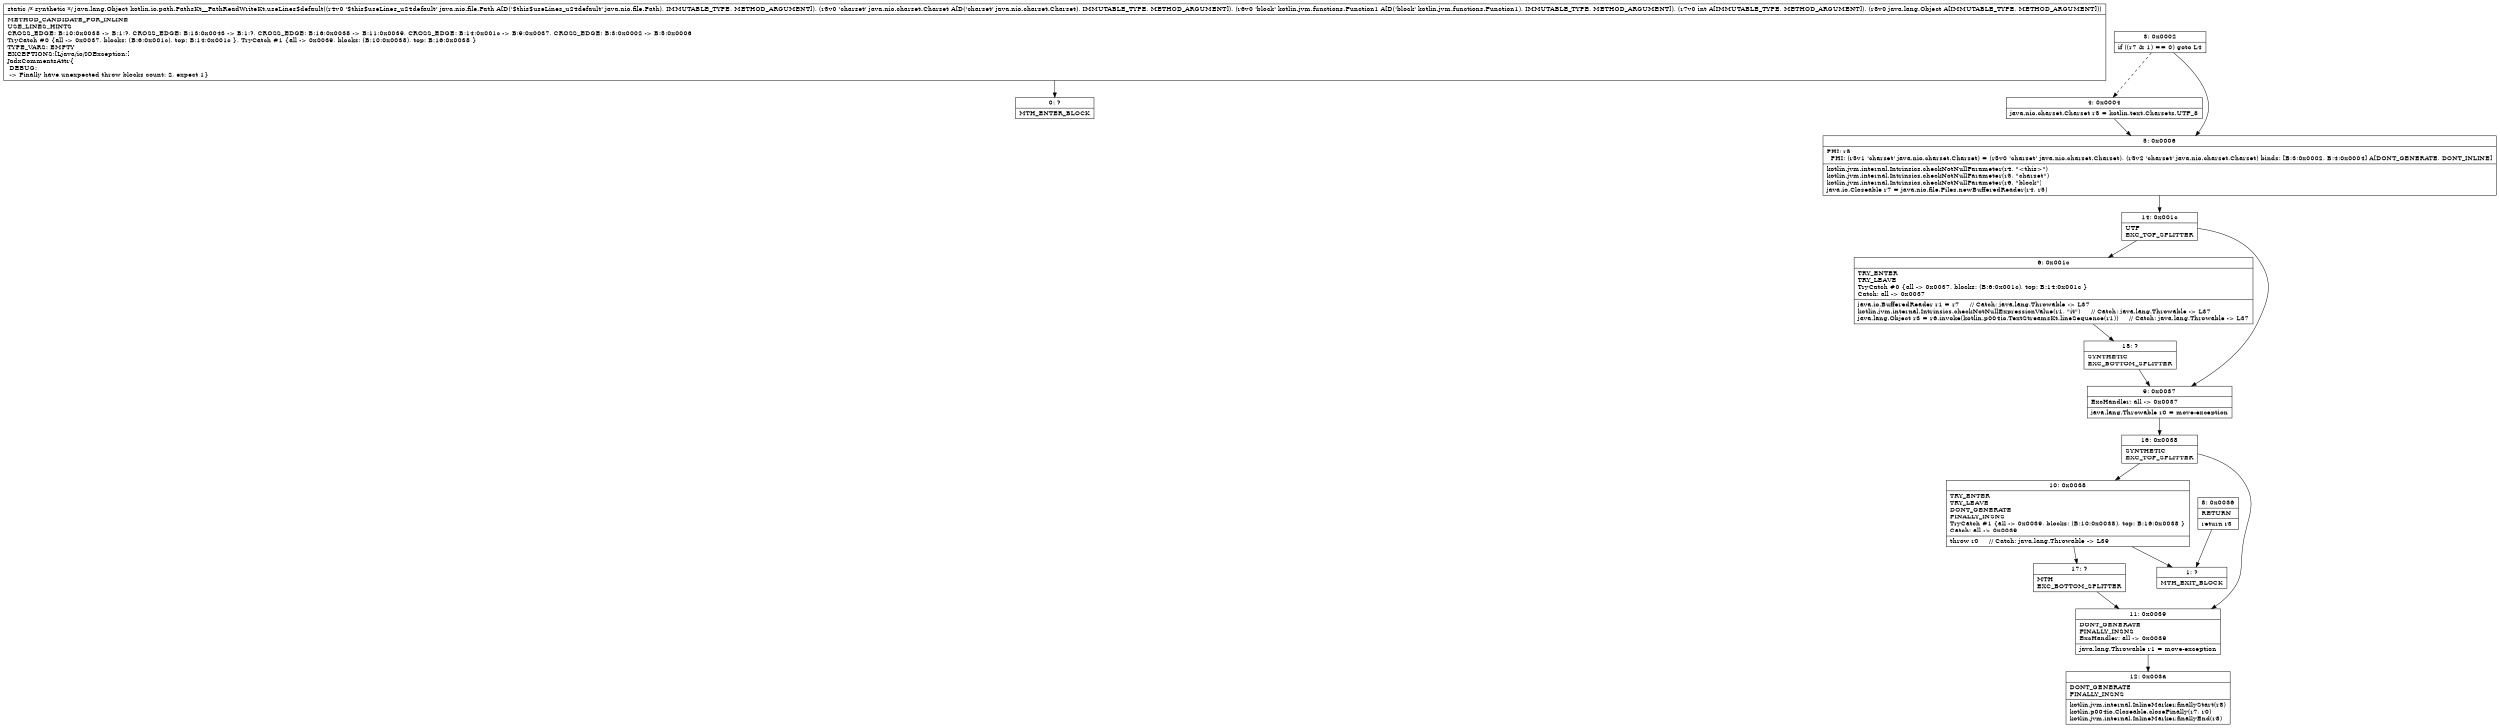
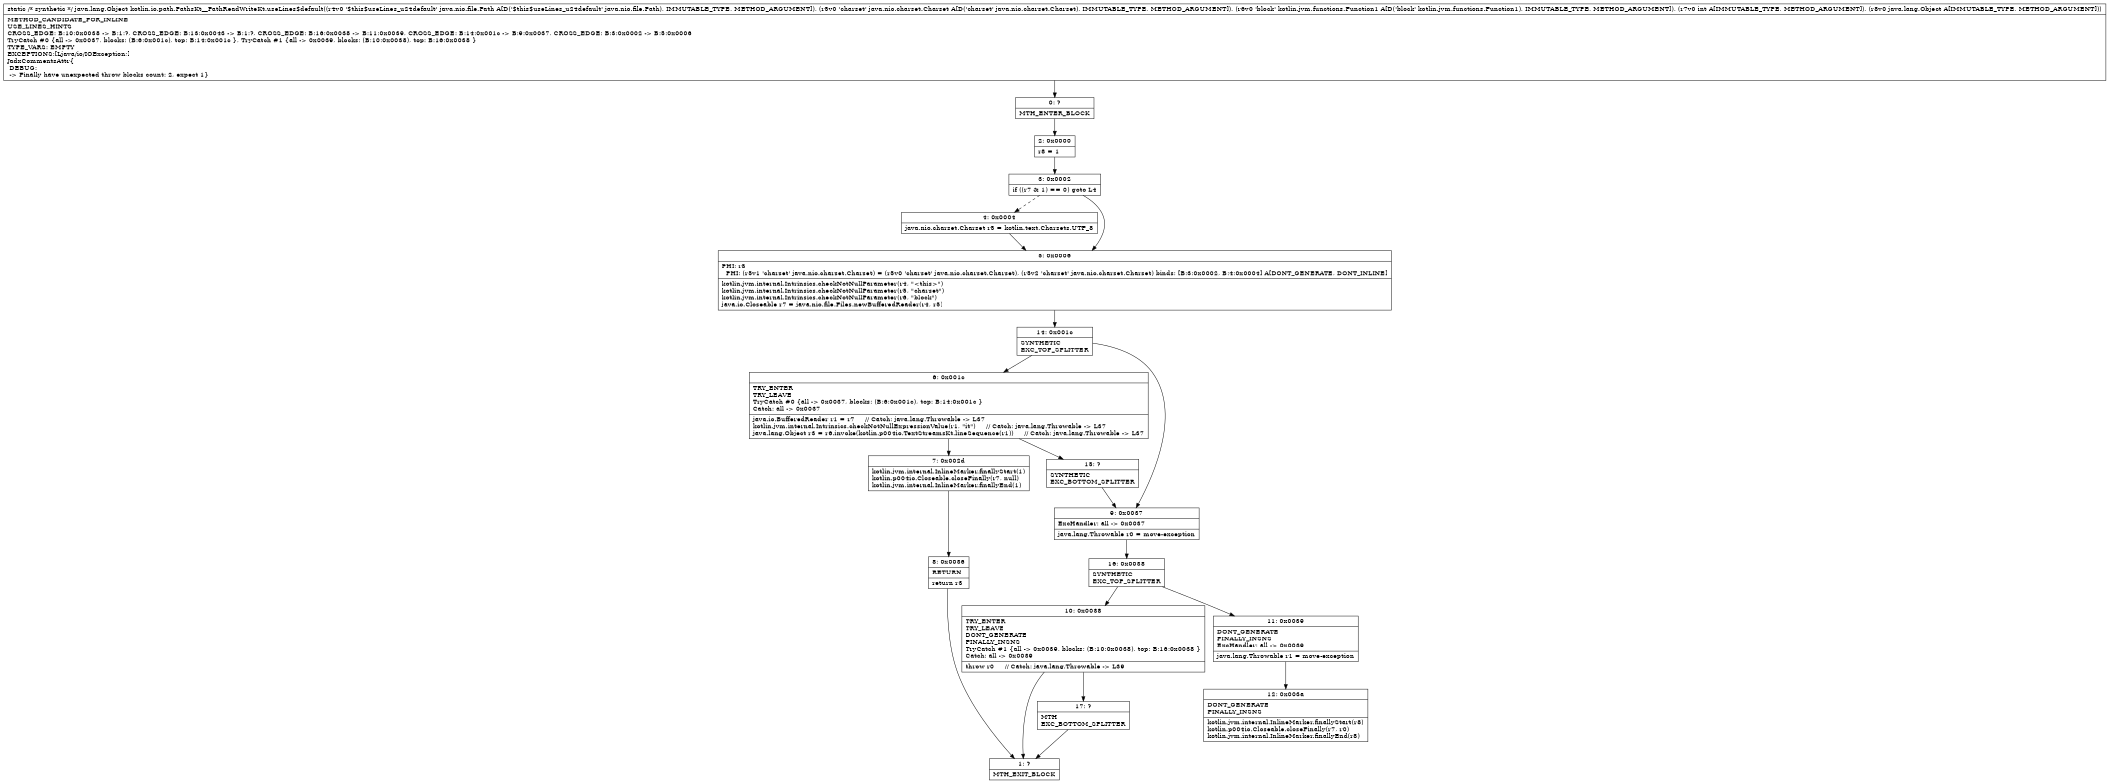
node "2: 0x0000": added
node "14: 0x001c": text "UTF" -> "SYNTHETIC"
node "7: 0x002d": added
edge "17: ?" -> "11: 0x0039": now "17: ?" -> "1: ?"
